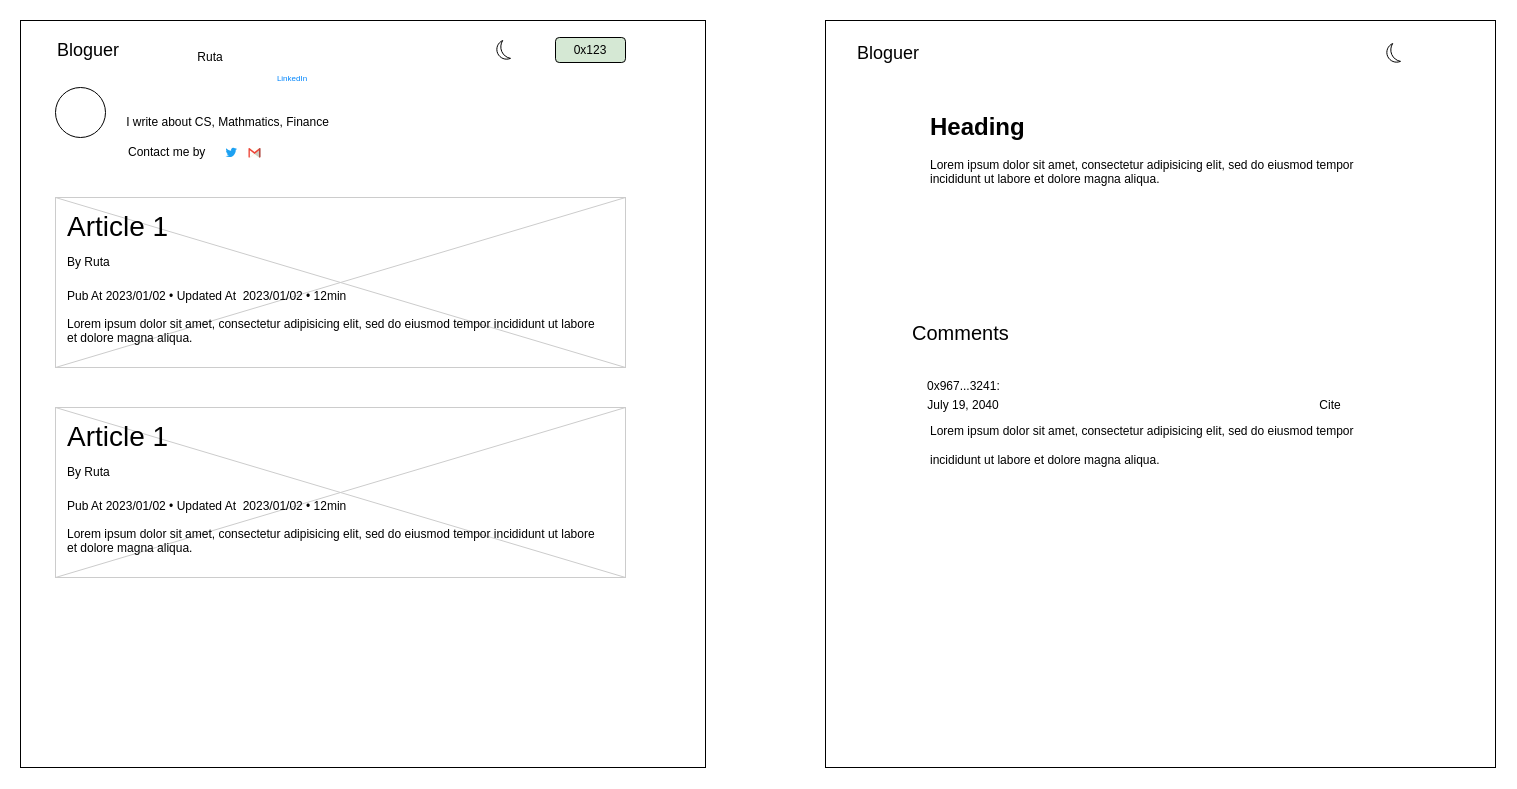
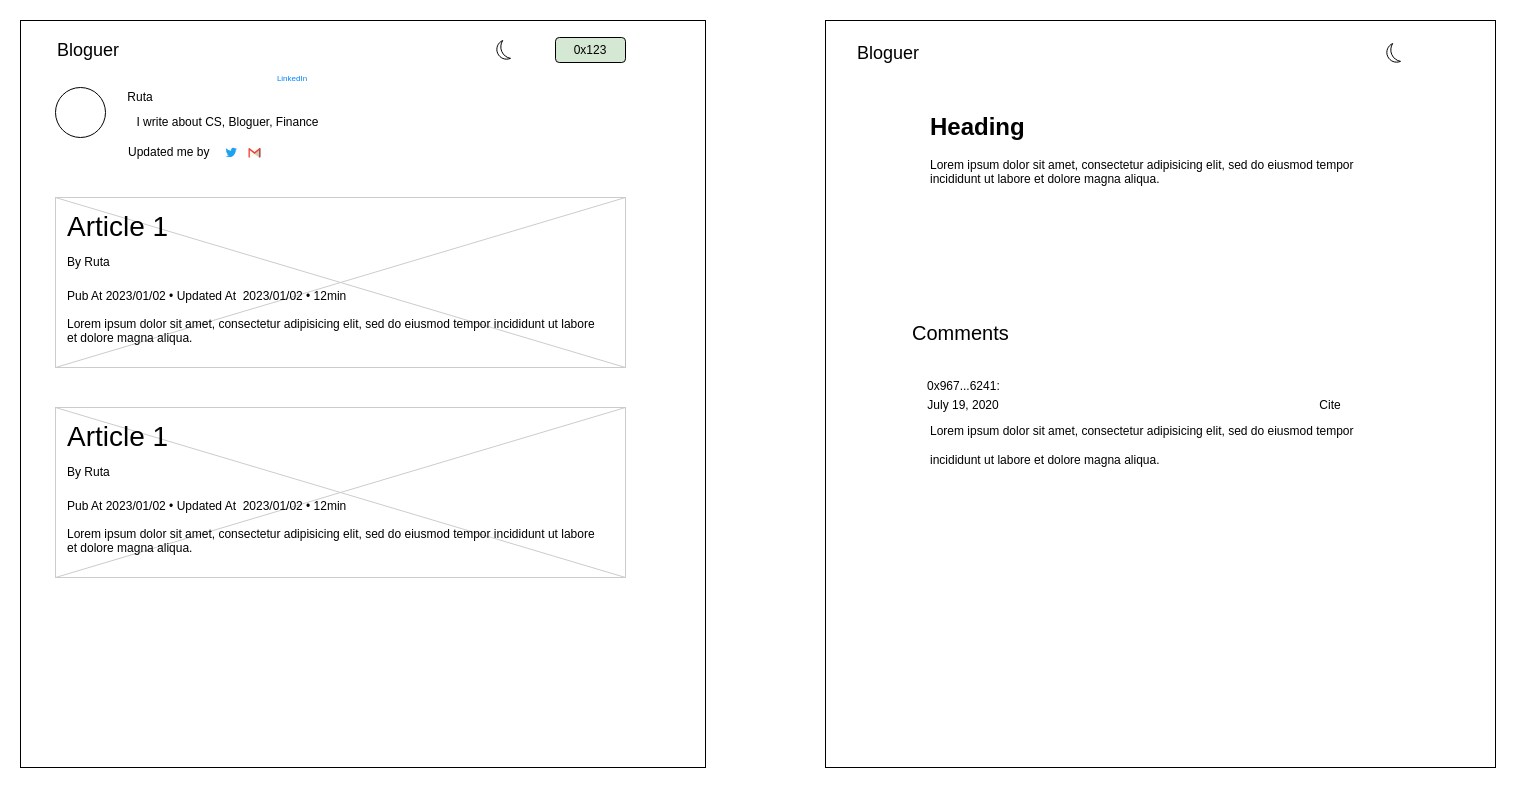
node "Ruta": moved (211, 58) -> (141, 98)
node "I write about CS, Mathmatics, Finance": label "I write about CS, Mathmatics, Finance" -> "I write about CS, Bloguer, Finance"
node "Contact me by": label "Contact me by" -> "Updated me by"
node "0x967...3241:": label "0x967...3241:" -> "0x967...6241:"
node "July 19, 2040": label "July 19, 2040" -> "July 19, 2020"
